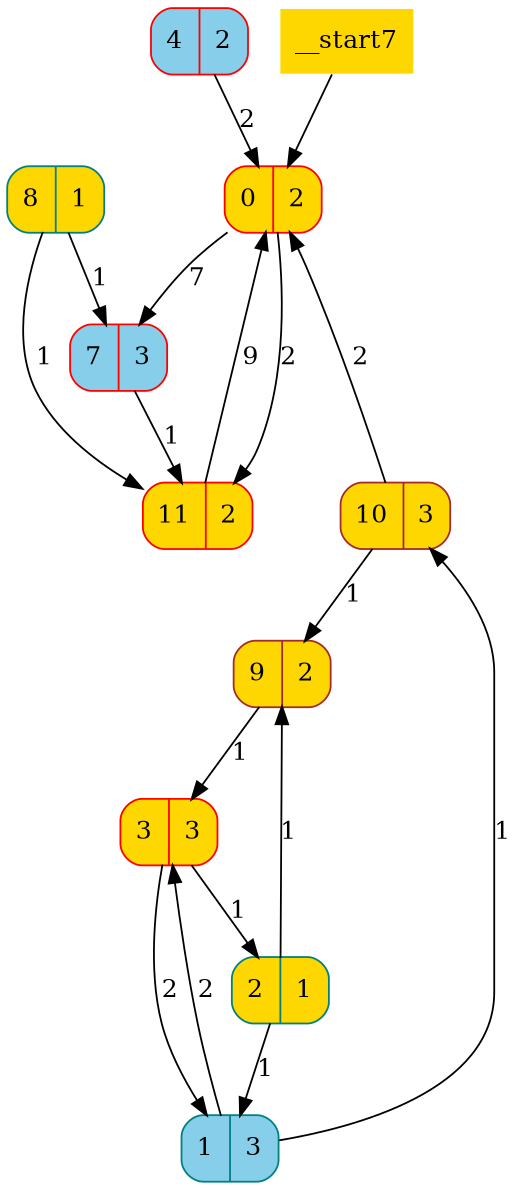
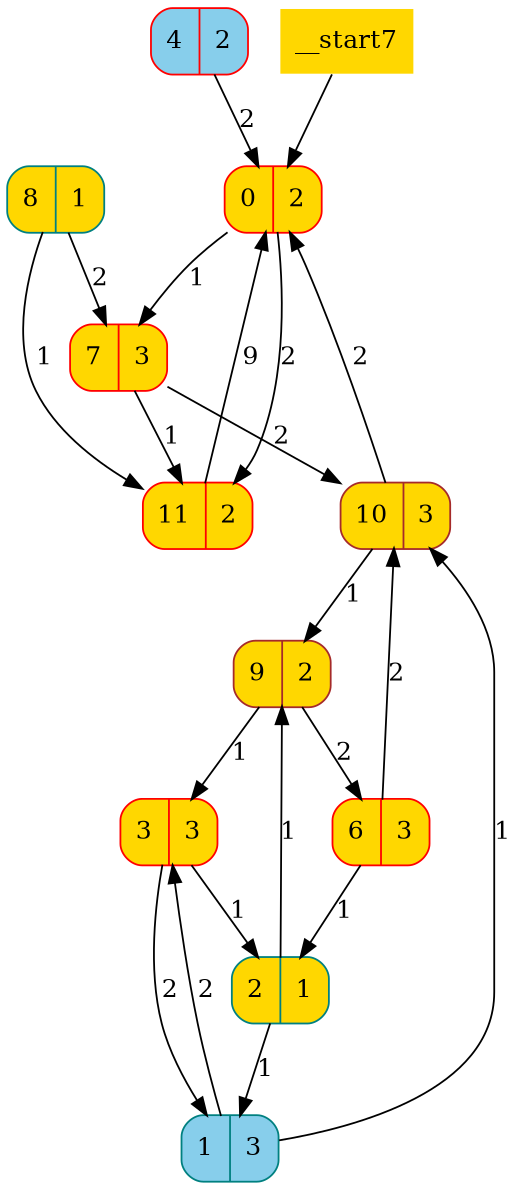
edge "8" -> "7": label "1" -> "2"
edge "0" -> "7": label "7" -> "1"
node "7": fillcolor skyblue -> gold
edge "7" -> "10": added, label "2"
node "6": added
